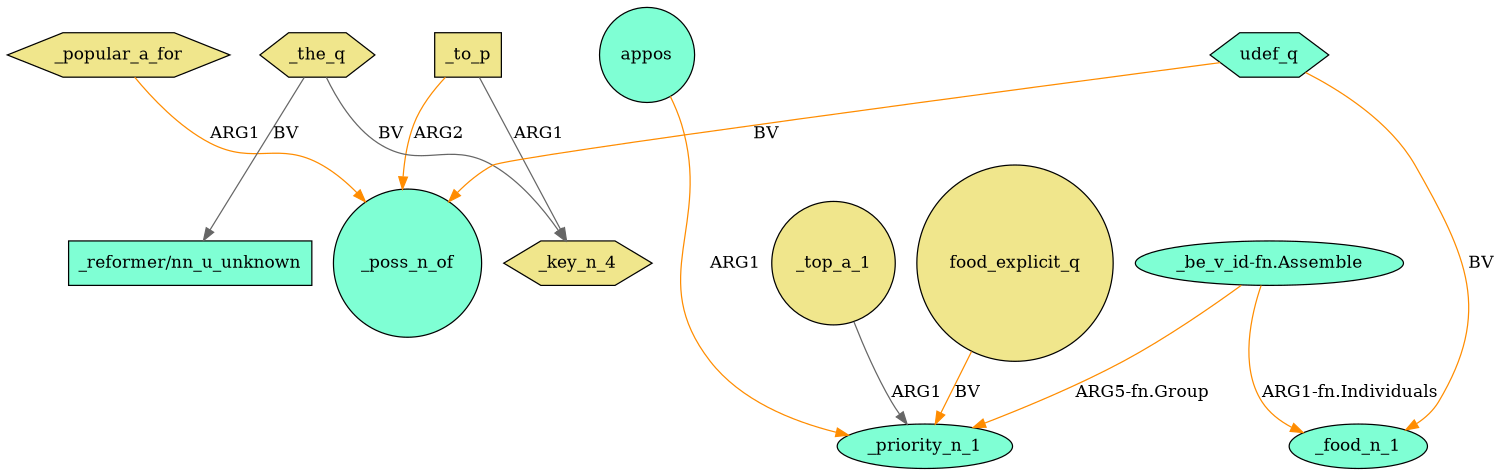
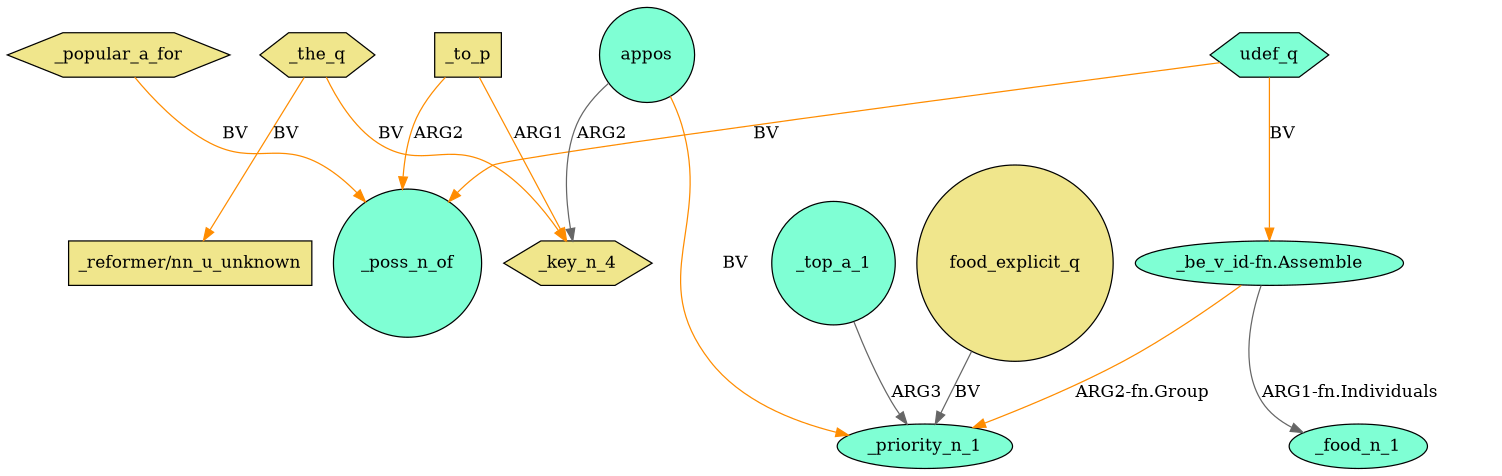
edge "_popular_a_for" -> "_poss_n_of": label "ARG1" -> "BV"
edge "appos" -> "_key_n_4": added, label "ARG2"
edge "_the_q" -> "_reformer/nn_u_unknown": color gray40 -> darkorange
edge "_to_p" -> "_key_n_4": color gray40 -> darkorange
edge "_the_q" -> "_key_n_4": color gray40 -> darkorange
edge "udef_q" -> "_food_n_1": now "udef_q" -> "_be_v_id-fn.Assemble"
node "_reformer/nn_u_unknown": fillcolor aquamarine -> khaki
edge "appos" -> "_priority_n_1": label "ARG1" -> "BV"
node "_top_a_1": fillcolor khaki -> aquamarine
edge "_be_v_id-fn.Assemble" -> "_food_n_1": color darkorange -> gray40
edge "food_explicit_q" -> "_priority_n_1": color darkorange -> gray40
edge "_top_a_1" -> "_priority_n_1": label "ARG1" -> "ARG3"
edge "_be_v_id-fn.Assemble" -> "_priority_n_1": label "ARG5-fn.Group" -> "ARG2-fn.Group"
